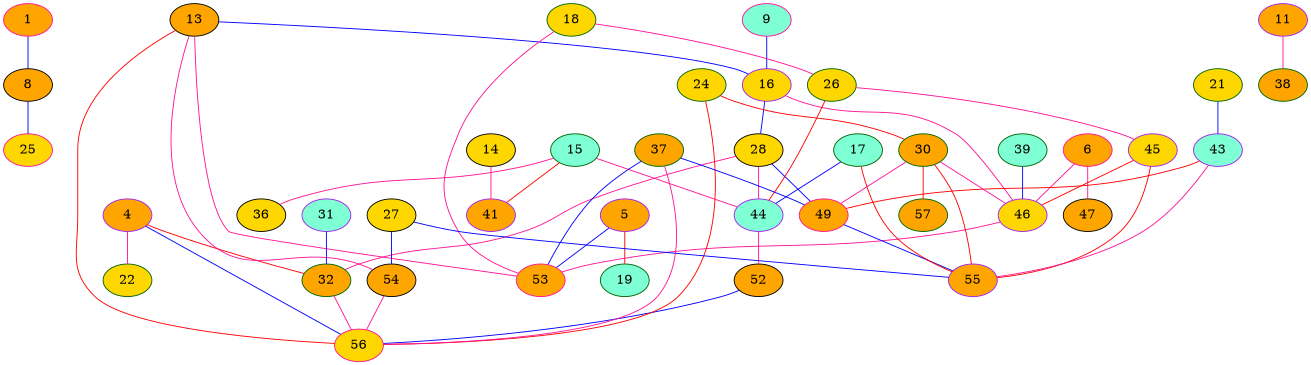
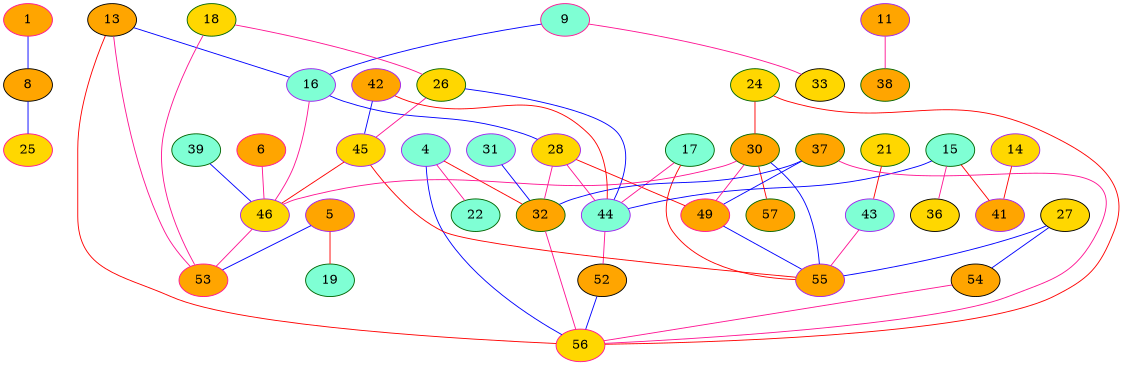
node "42": added
node "16": fillcolor gold -> aquamarine
node "33": added
edge "21" -- "43": color blue -> red
node "14": color black -> purple
node "28": color black -> purple
edge "26" -- "44": color red -> blue
edge "15" -- "44": color deeppink -> blue
edge "14" -- "41": color deeppink -> red
edge "28" -- "49": color blue -> red
edge "17" -- "44": color blue -> deeppink
edge "43" -- "49": removed
edge "37" -- "53": now "37" -- "32"
edge "30" -- "55": color red -> blue
node "4": fillcolor orange -> aquamarine
node "47": removed
edge "13" -- "54": removed
node "22": fillcolor gold -> aquamarine
